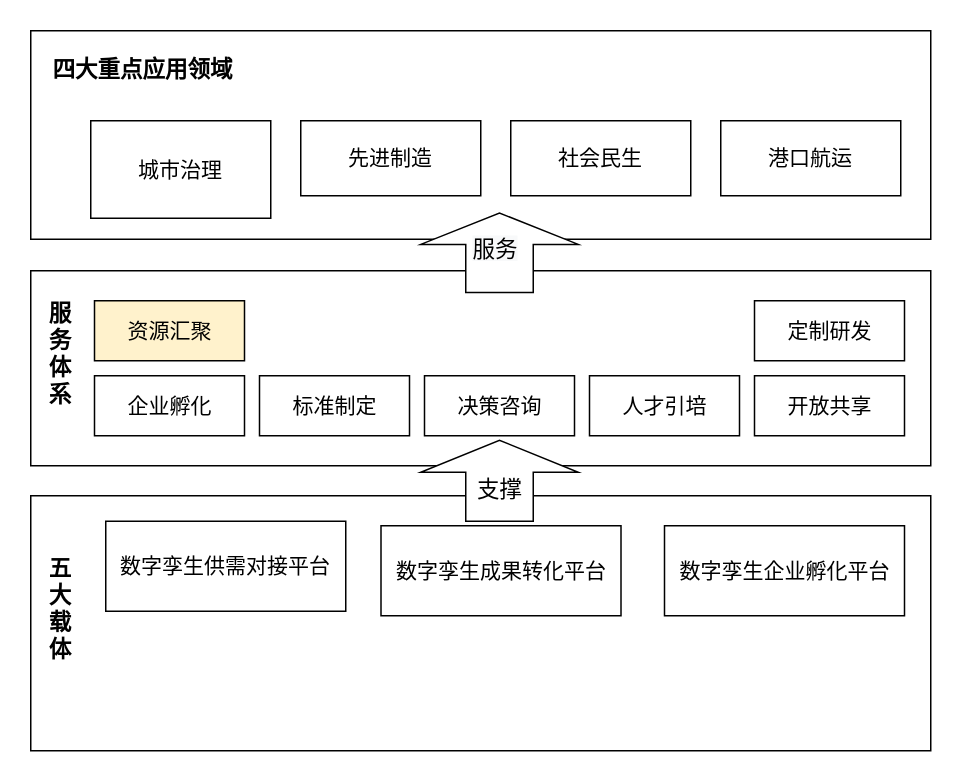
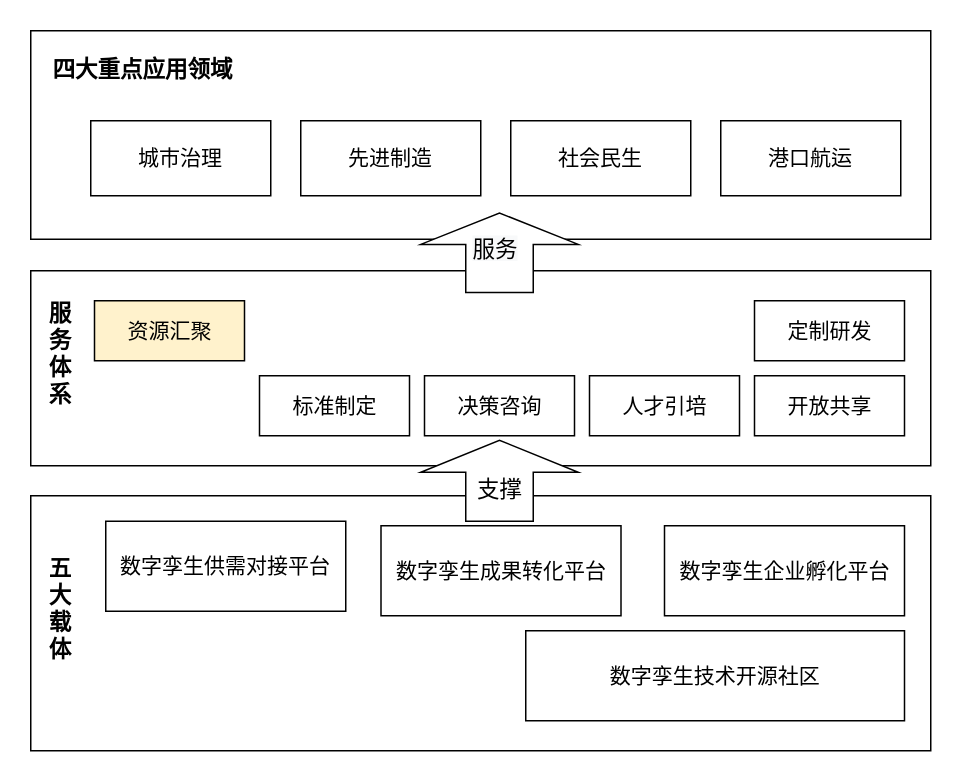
node "城市治理": size 180x98 -> 180x75
node "企业孵化": removed
node "数字孪生技术开源社区": added
